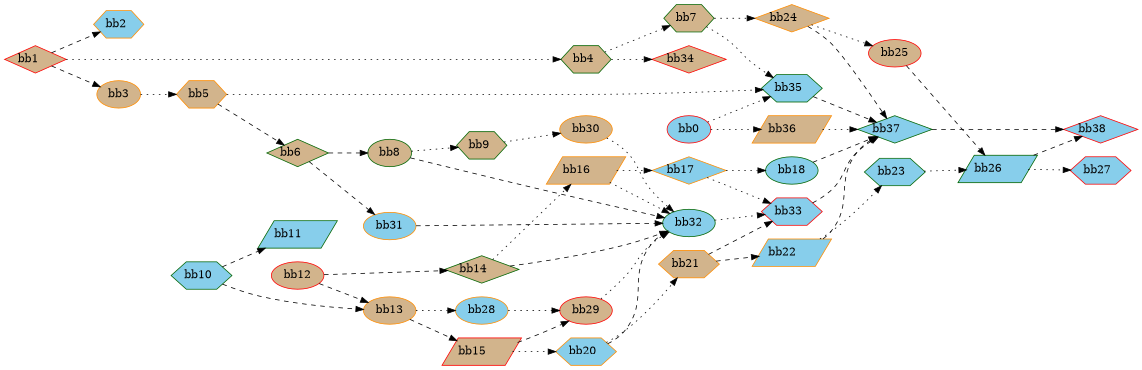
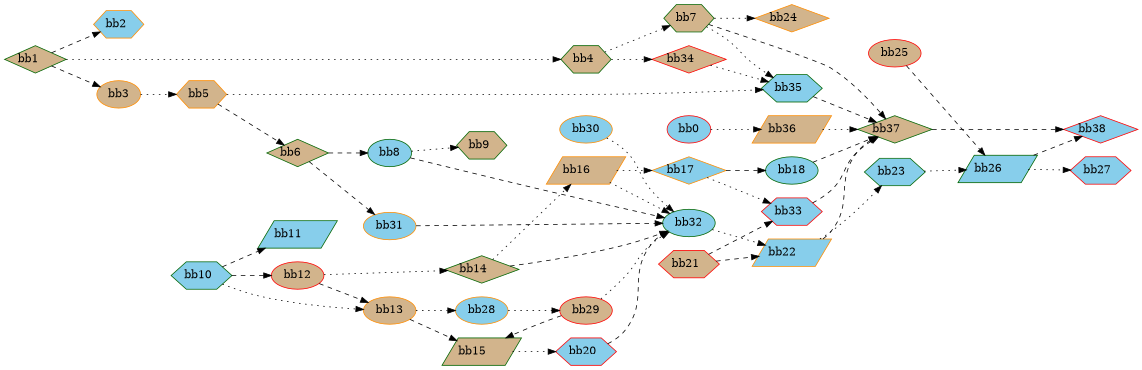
edge "bb24" -> "bb25": removed
node "bb1": color red -> darkgreen
edge "bb24" -> "bb37": now "bb7" -> "bb37"
edge "bb0" -> "bb35": now "bb34" -> "bb35"
node "bb30": fillcolor tan -> skyblue
node "bb37": fillcolor skyblue -> tan
edge "bb9" -> "bb30": removed
node "bb8": fillcolor tan -> skyblue
edge "bb17" -> "bb18": style dotted -> dashed
edge "bb32" -> "bb33": now "bb32" -> "bb22"
node "bb21": color darkorange -> red
edge "bb12" -> "bb14": style dashed -> dotted
edge "bb10" -> "bb12": added
edge "bb10" -> "bb13": style dashed -> dotted
edge "bb20" -> "bb21": removed
edge "bb15" -> "bb29": reversed
node "bb15": color red -> darkgreen
node "bb20": color darkorange -> red
